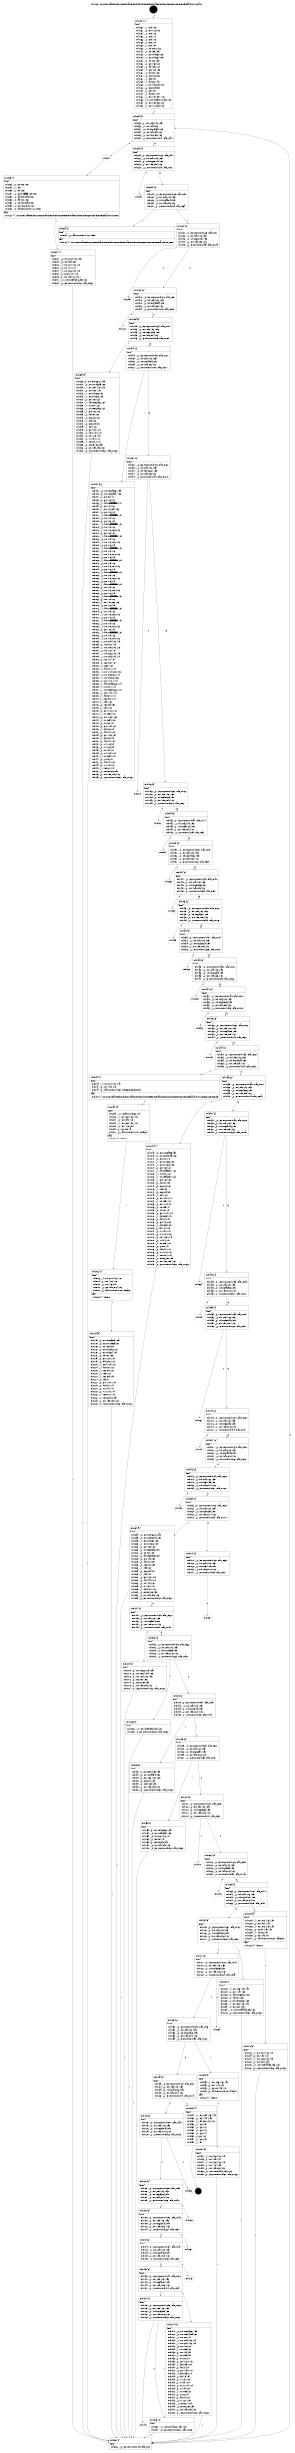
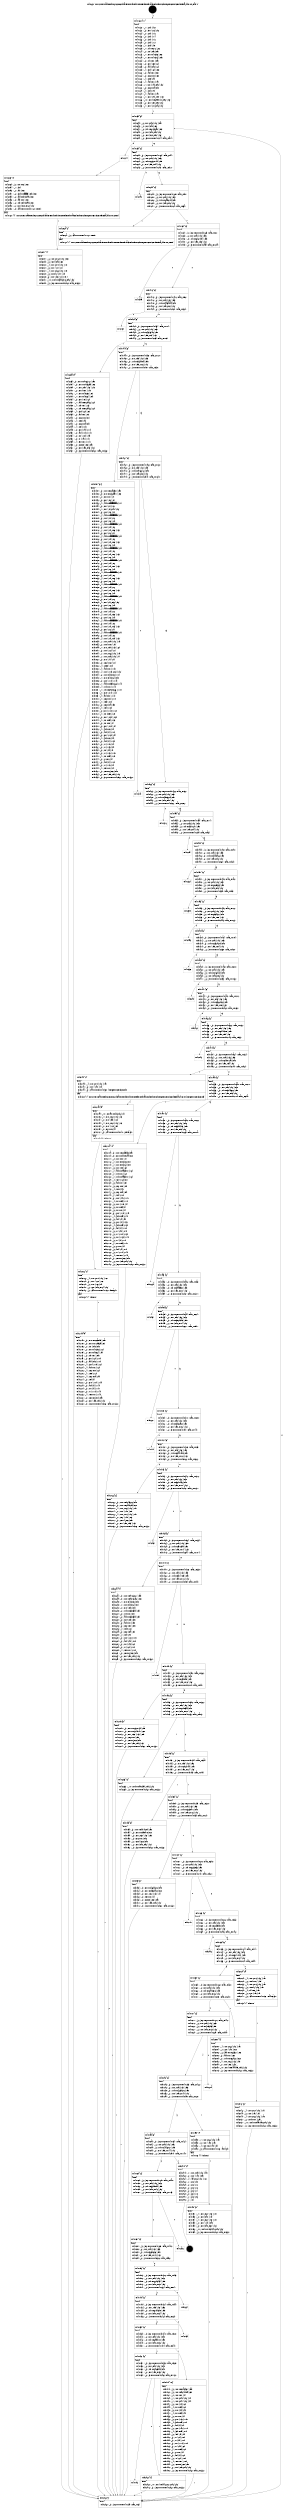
node "0x402066 [36]": added
edge "0x4028a4 [91]" -> "0x401b97 [28]": now "0x401b7b [28]" -> "0x401b97 [28]"
node "0x4023c8": removed
